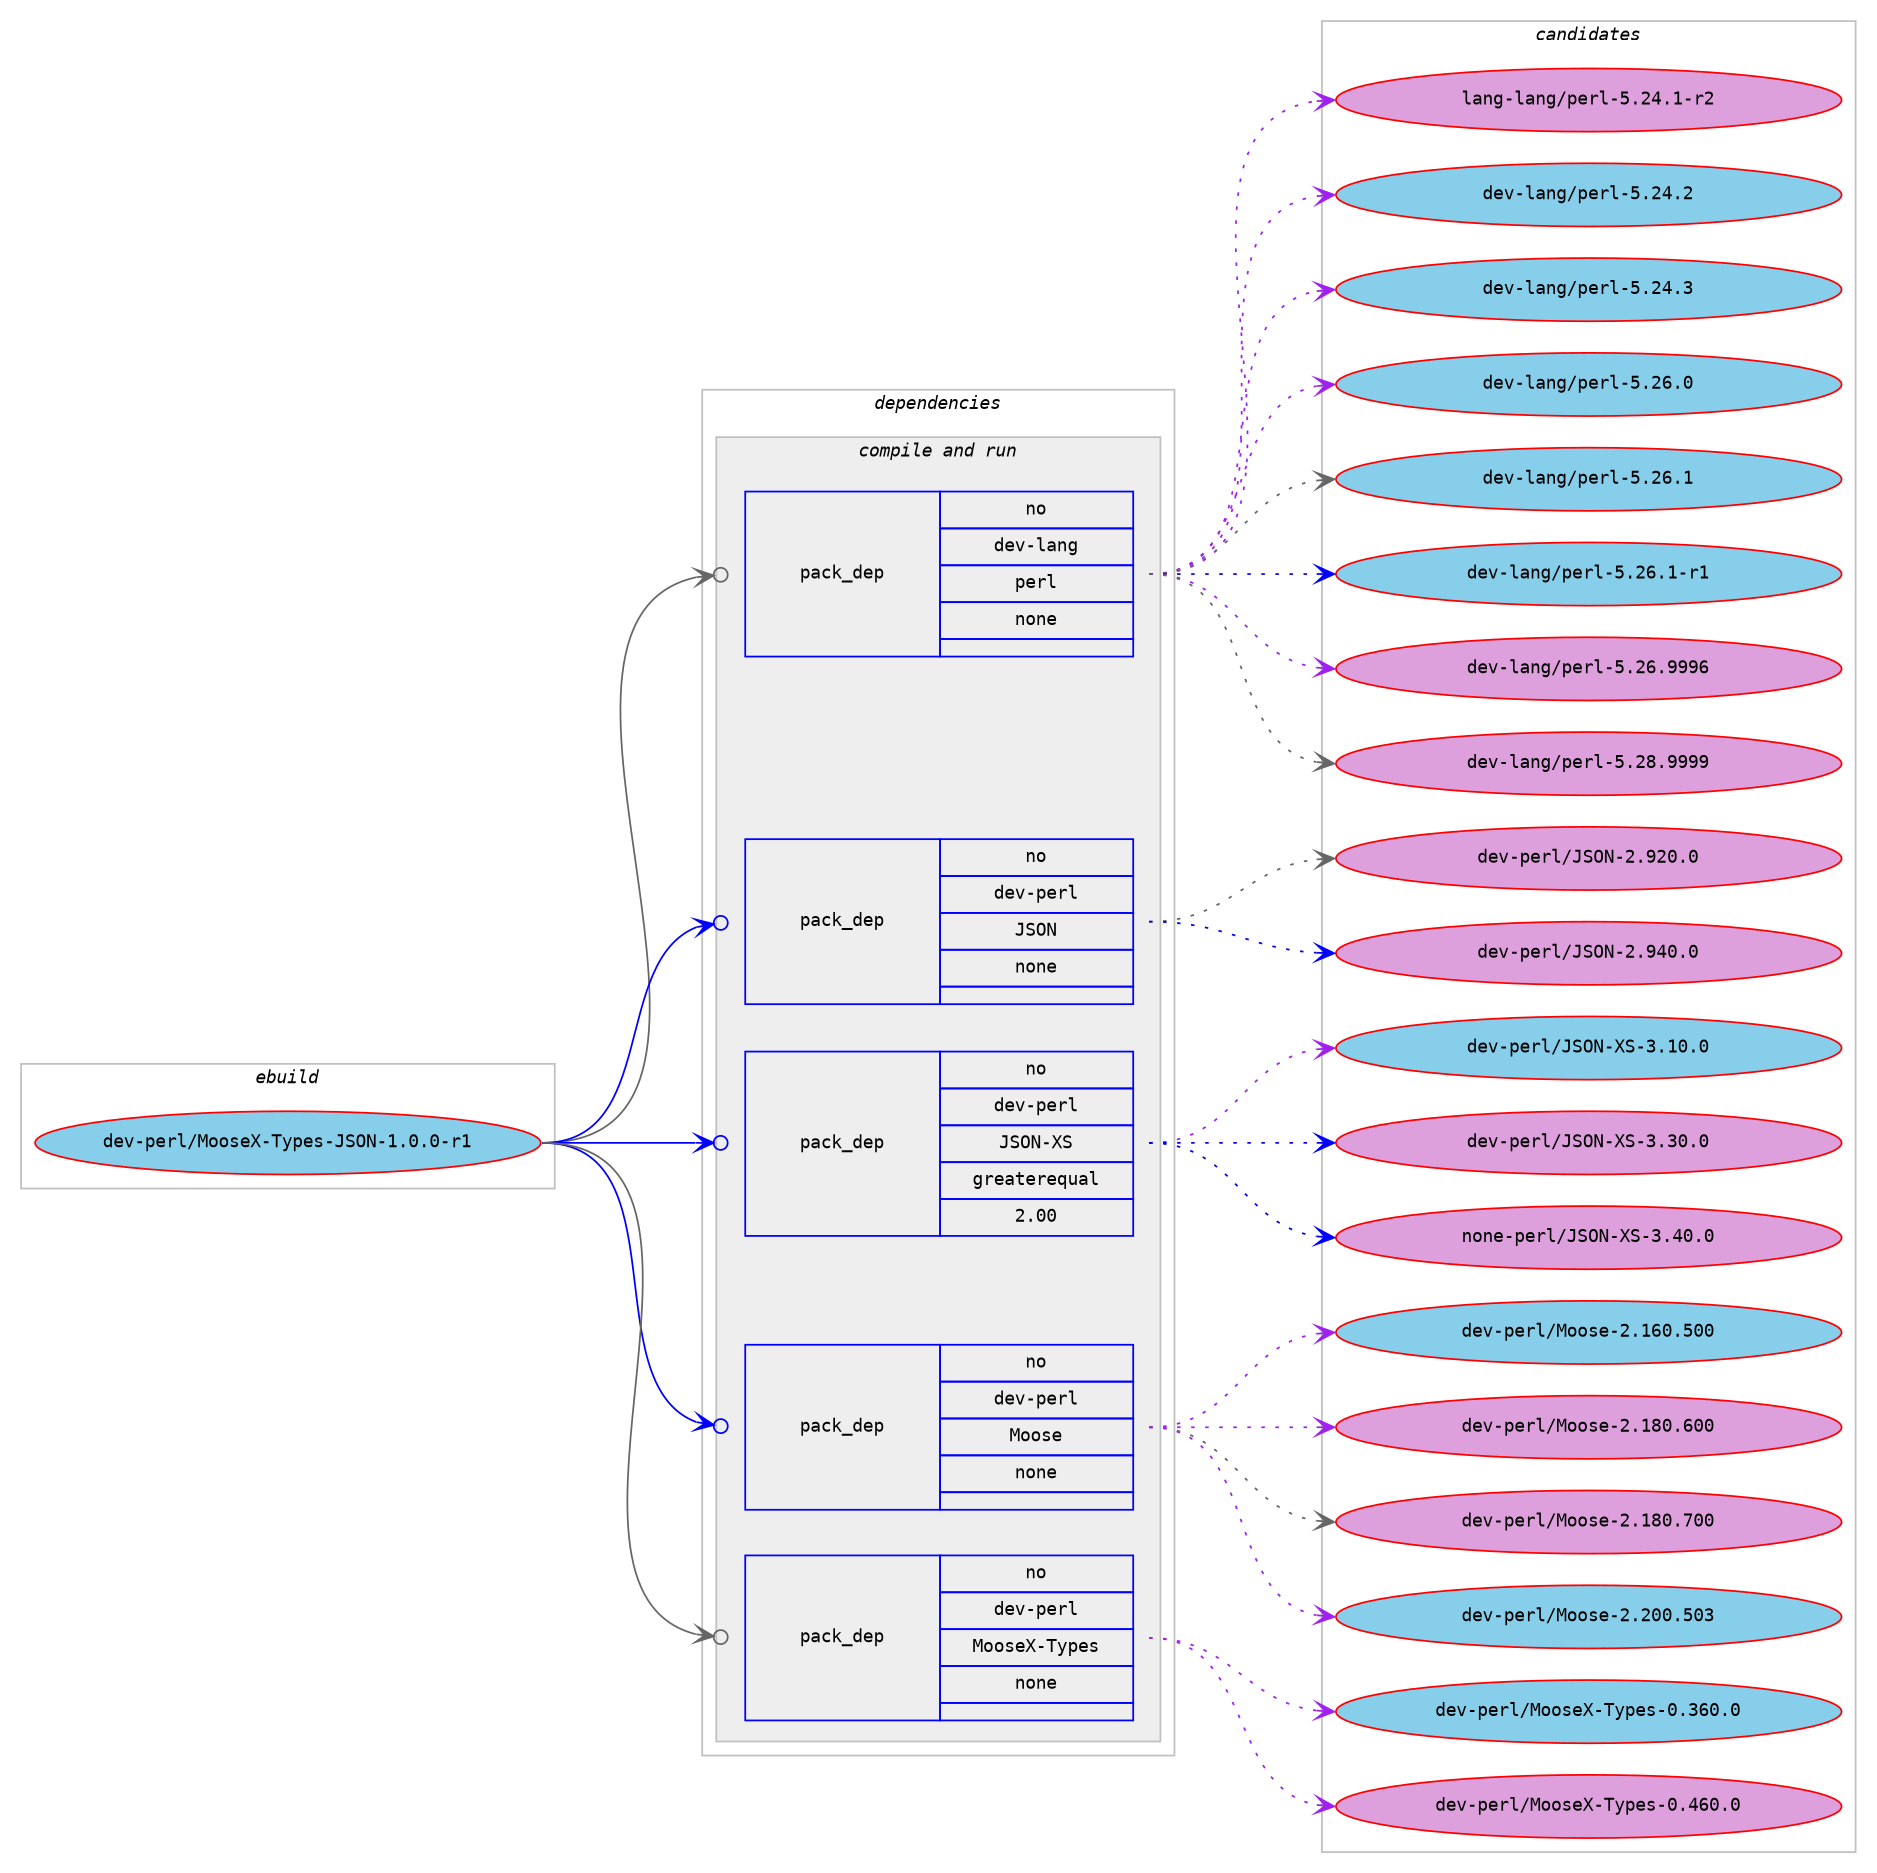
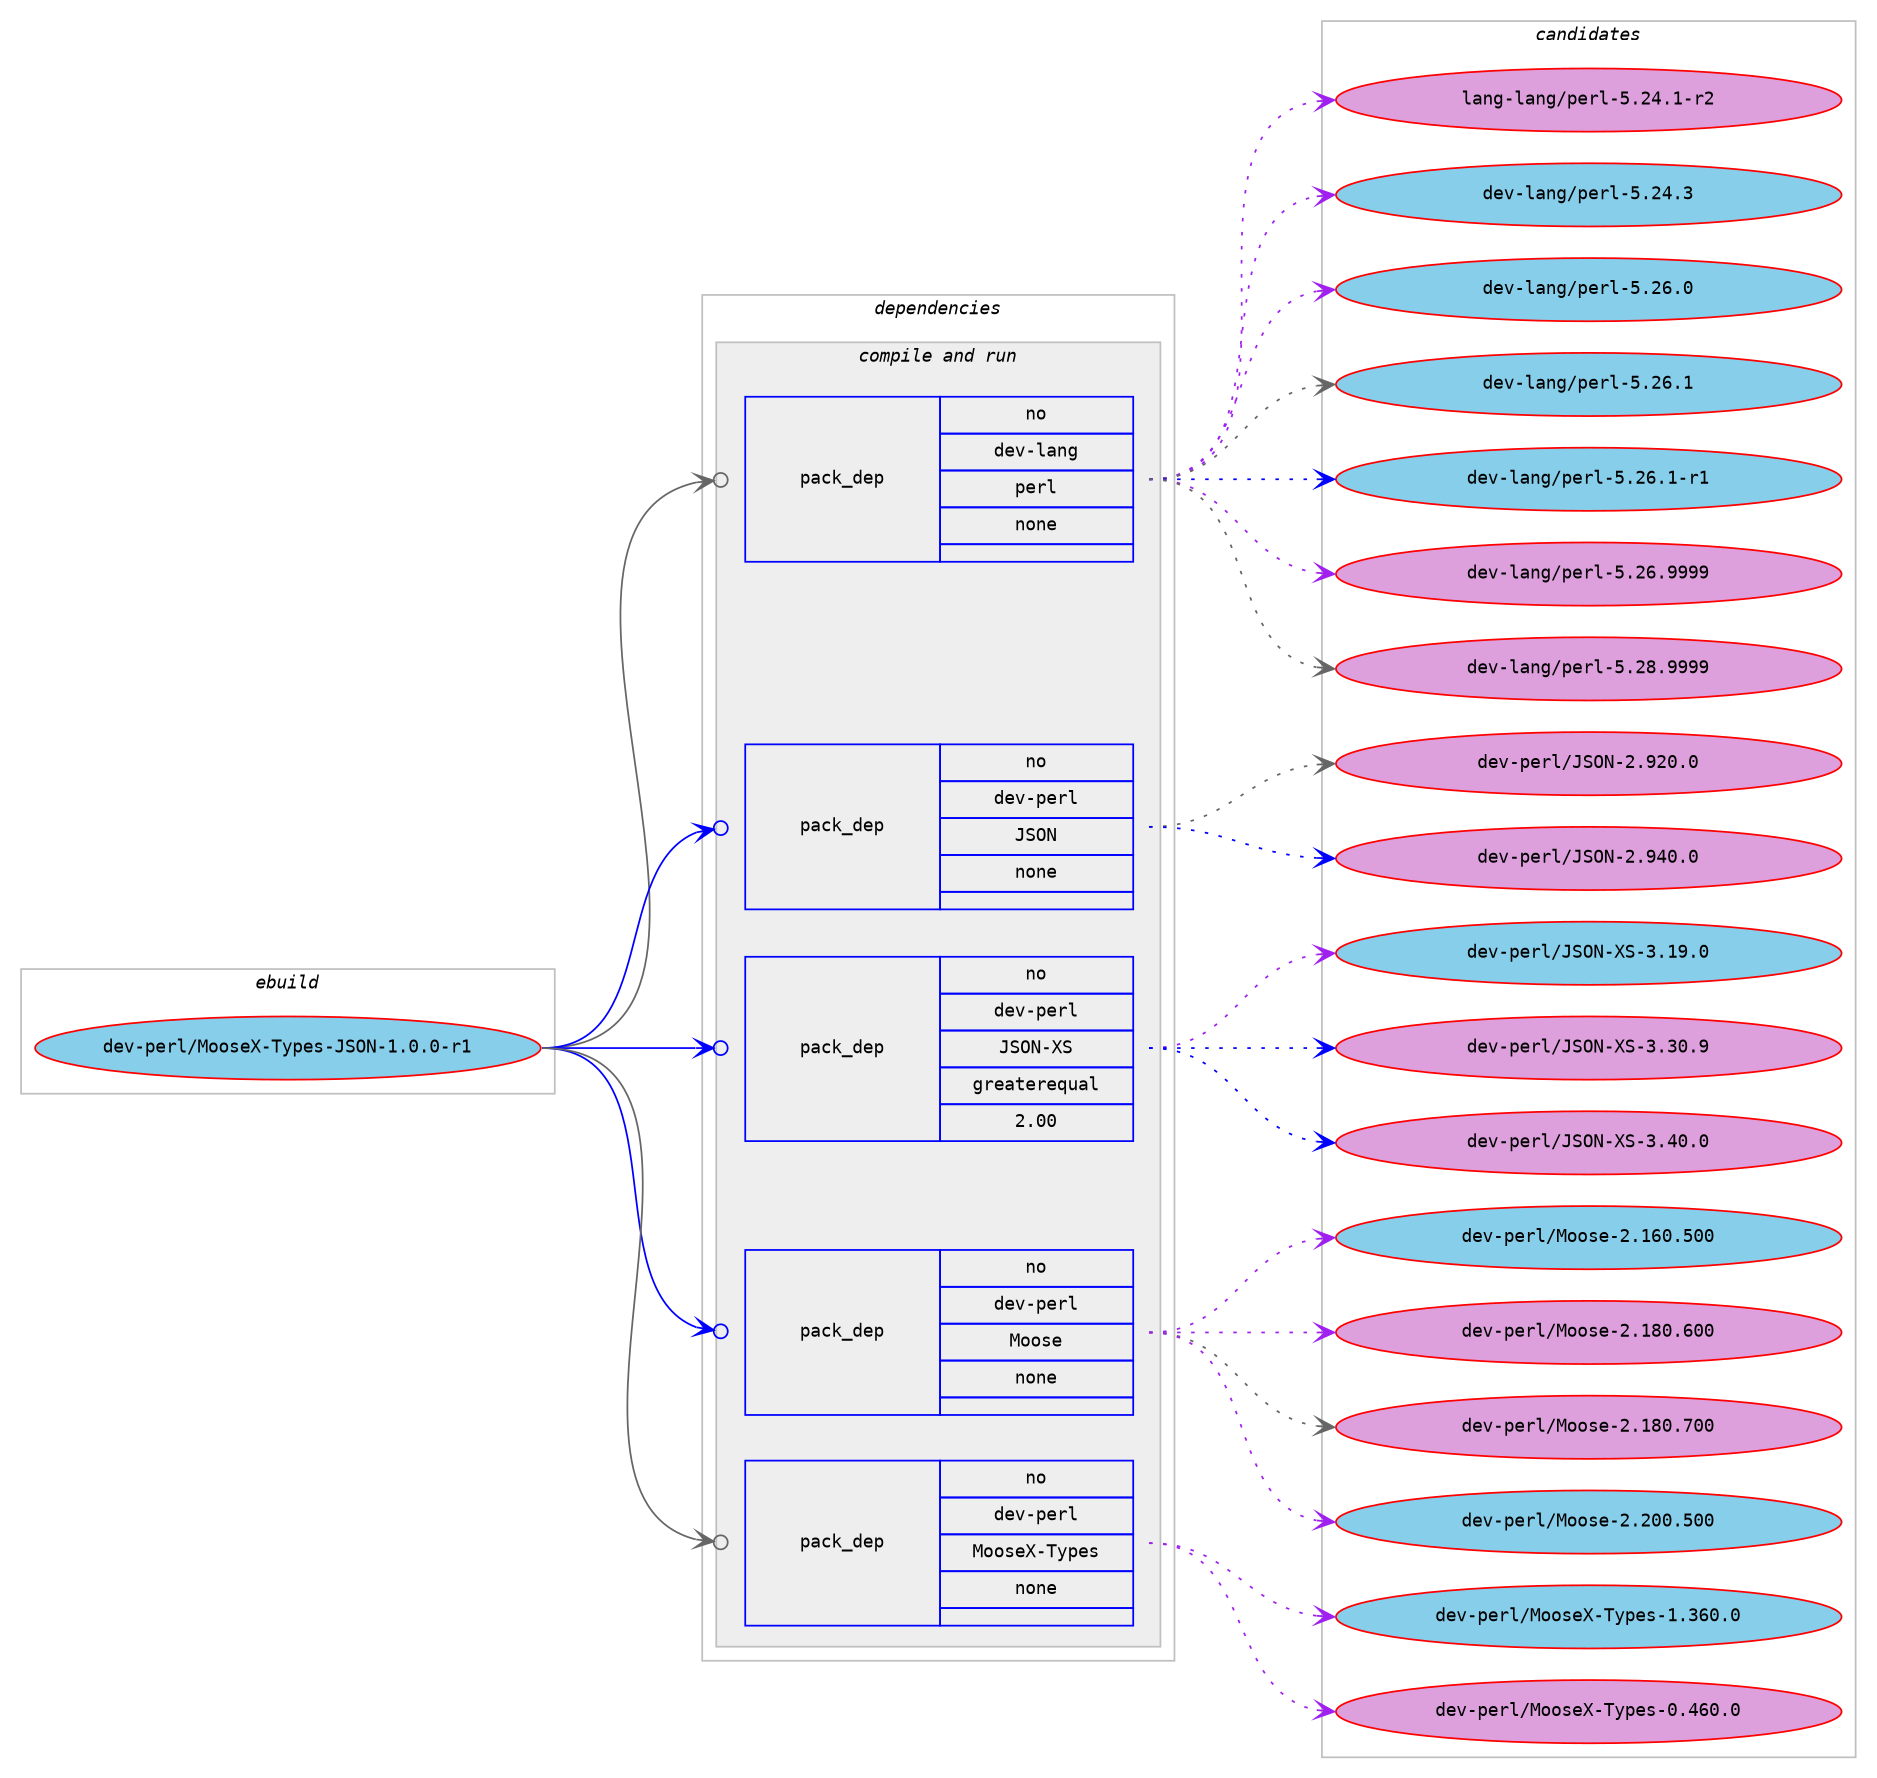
node "dev-lang/perl-5.24.2": removed
node "dev-lang/perl-5.26.9996": label "dev-lang/perl-5.26.9996" -> "dev-lang/perl-5.26.9999"
node "dev-perl/JSON-XS-3.10.0": label "dev-perl/JSON-XS-3.10.0" -> "dev-perl/JSON-XS-3.19.0"
node "dev-perl/JSON-XS-3.30.0": label "dev-perl/JSON-XS-3.30.0" -> "dev-perl/JSON-XS-3.30.9"
node "none-perl/JSON-XS-3.40.0": label "none-perl/JSON-XS-3.40.0" -> "dev-perl/JSON-XS-3.40.0"
node "dev-perl/Moose-2.200.503": label "dev-perl/Moose-2.200.503" -> "dev-perl/Moose-2.200.500"
node "dev-perl/MooseX-Types-0.360.0": label "dev-perl/MooseX-Types-0.360.0" -> "dev-perl/MooseX-Types-1.360.0"
